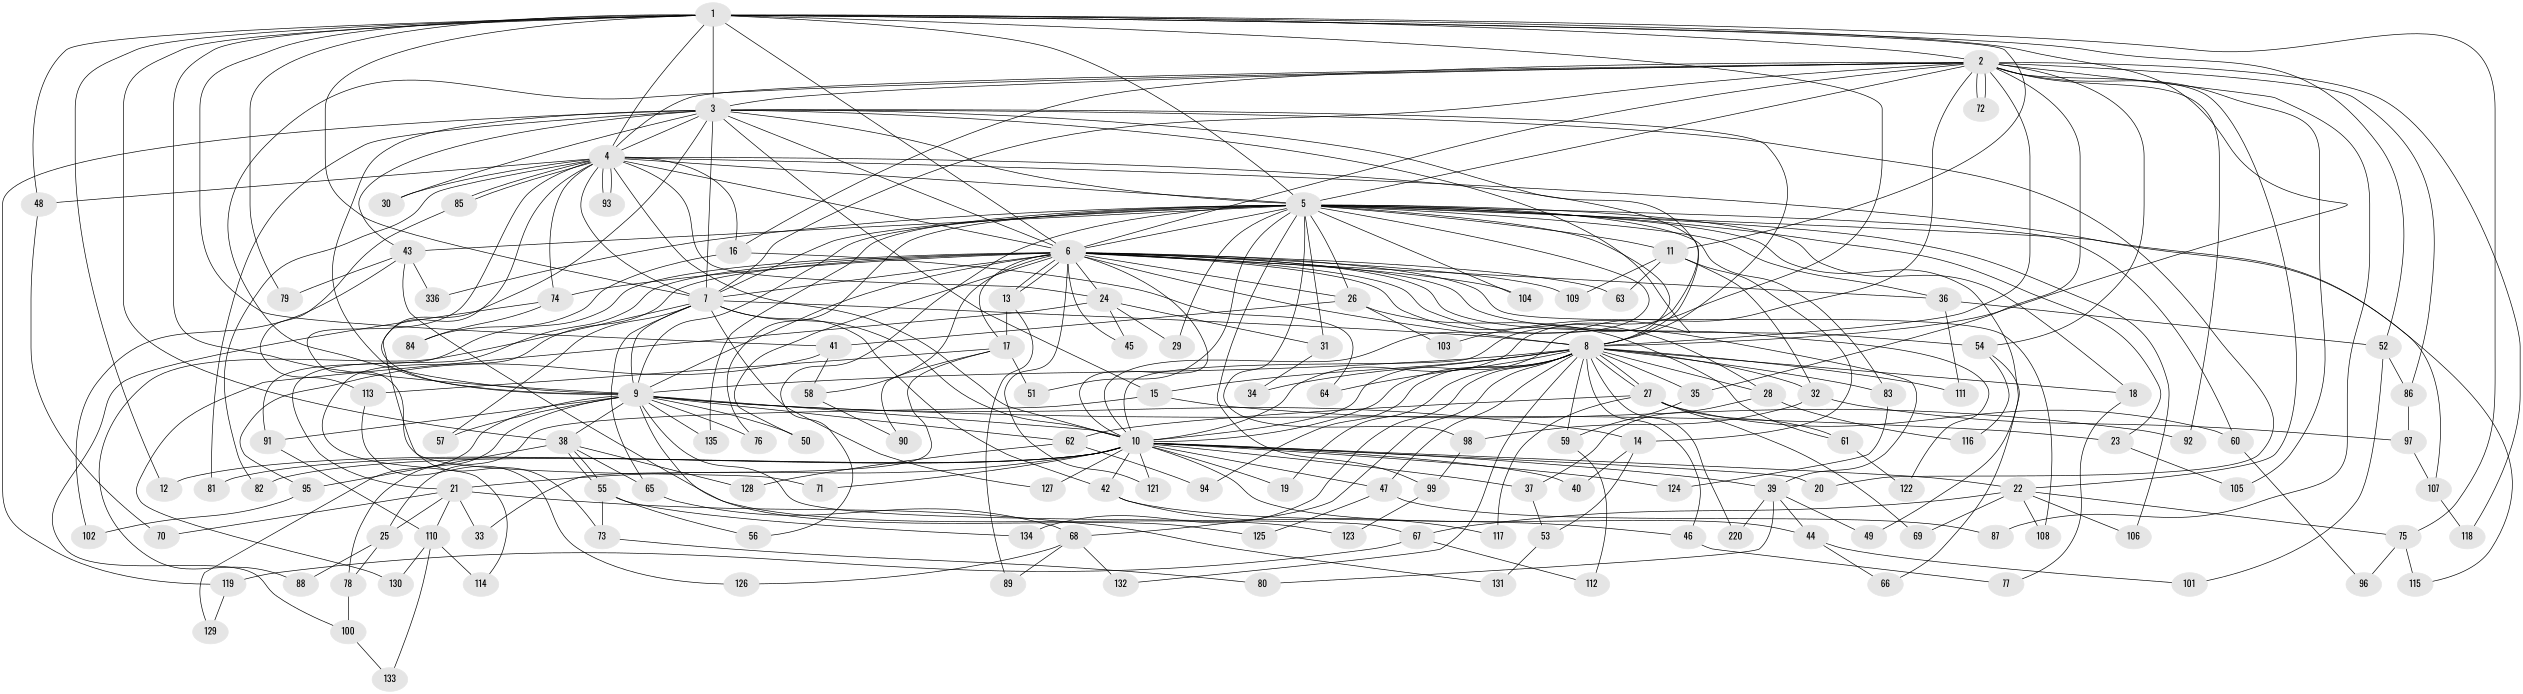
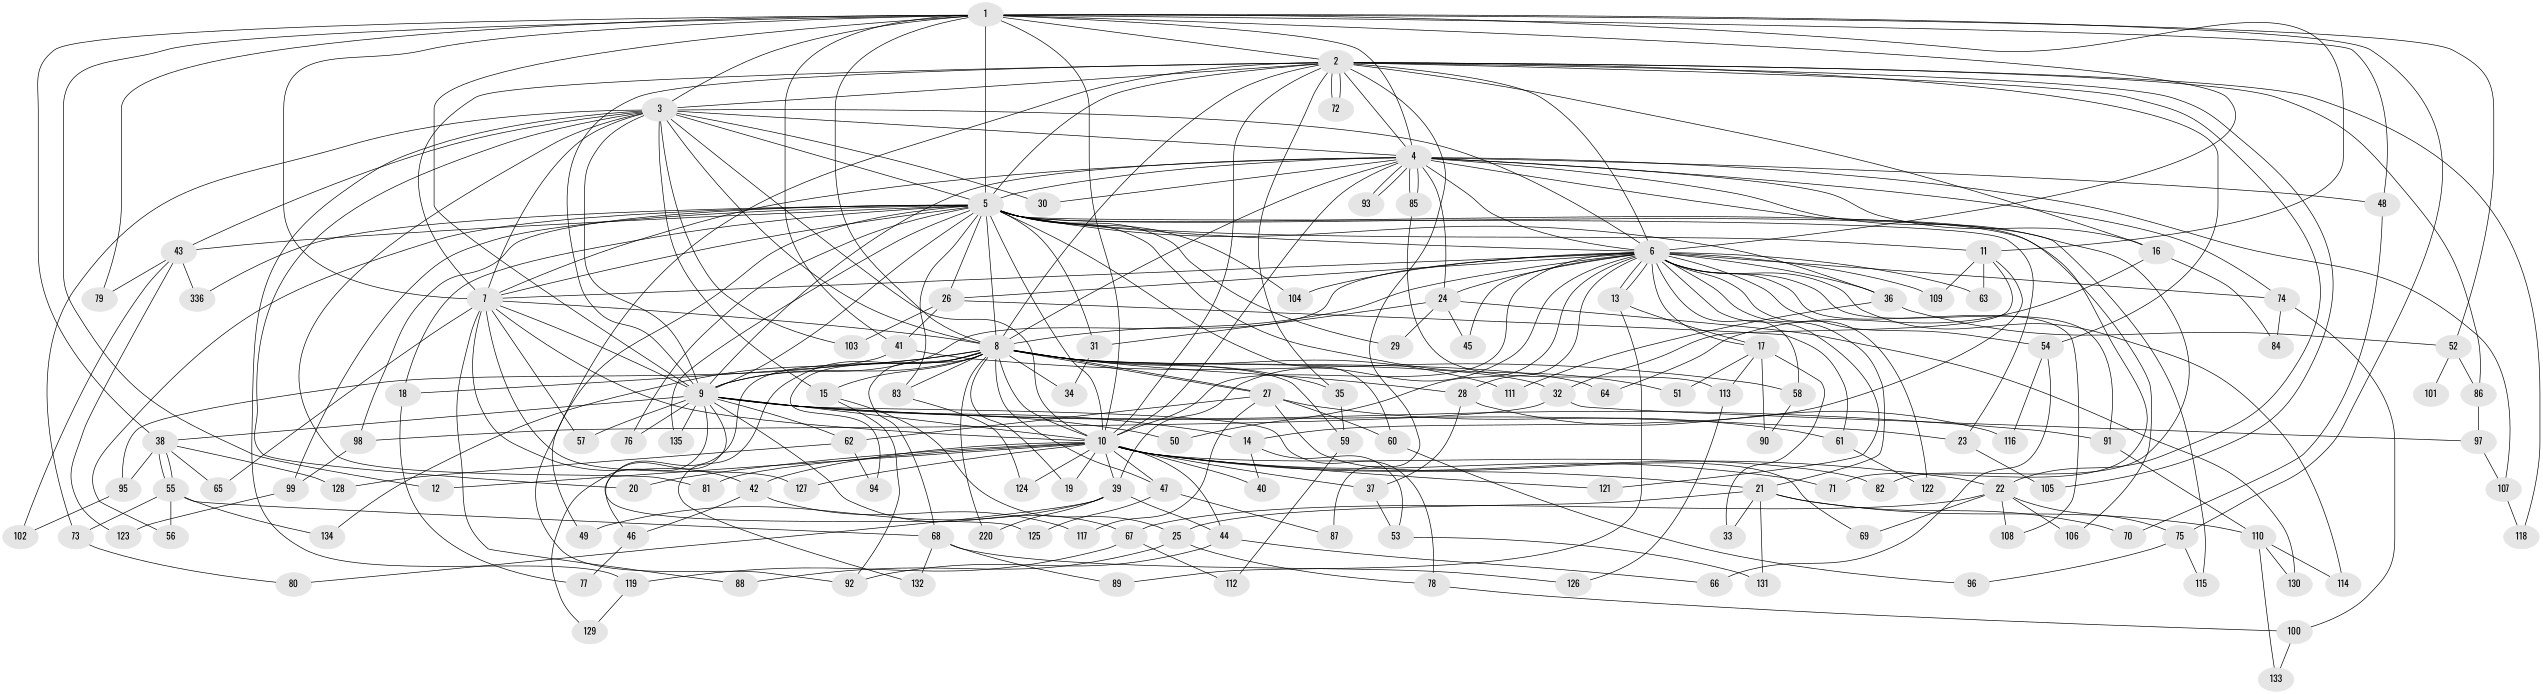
edge "65" -- "68": now "55" -- "68"
edge "44" -- "101": now "44" -- "92"
